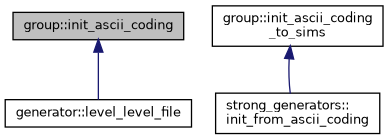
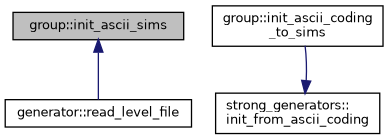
node "group::init_ascii_coding": label "group::init_ascii_coding" -> "group::init_ascii_sims"
edge "strong_generators:: init_from_ascii_coding" -> "group::init_ascii_coding _to_sims": reversed
node "generator::level_level_file": label "generator::level_level_file" -> "generator::read_level_file"
